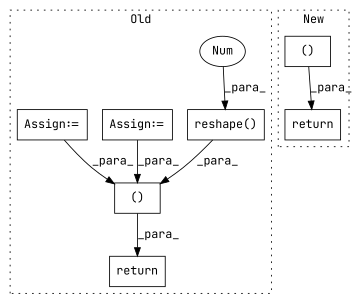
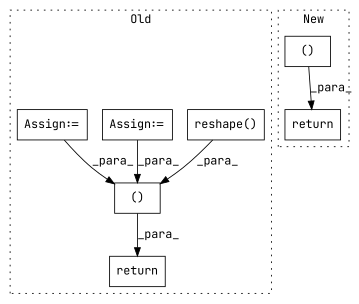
node "Num": removed
